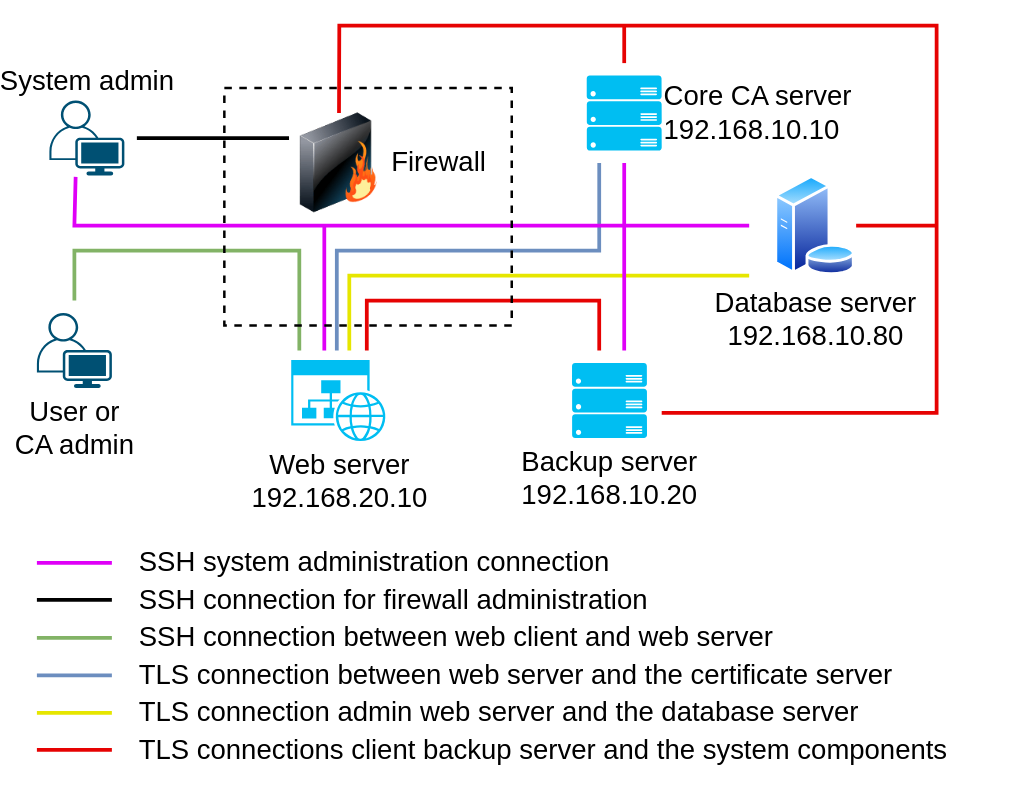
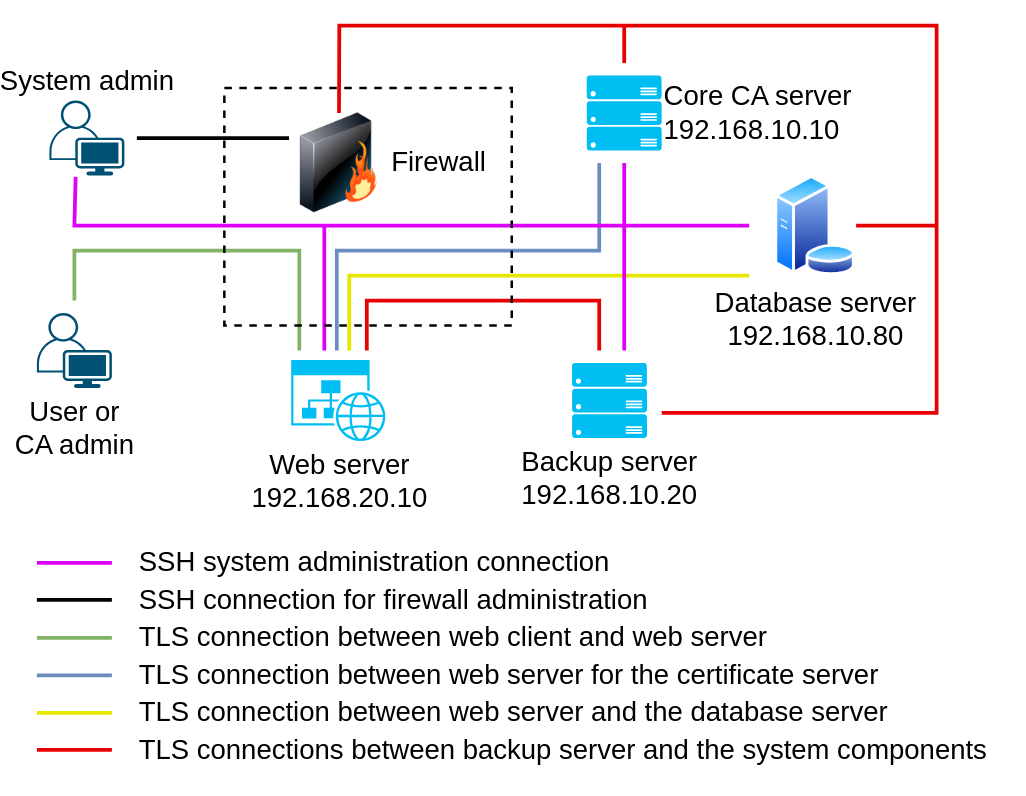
node "SSH connection between web client and web server": label "SSH connection between web client and web server" -> "TLS connection between web client and web server"
node "TLS connection between web server and the certificate server": label "TLS connection between web server and the certificate server" -> "TLS connection between web server for the certificate server"
node "TLS connection admin web server and the database server": label "TLS connection admin web server and the database server" -> "TLS connection between web server and the database server"
node "TLS connections client backup server and the system components": label "TLS connections client backup server and the system components" -> "TLS connections between backup server and the system components"
